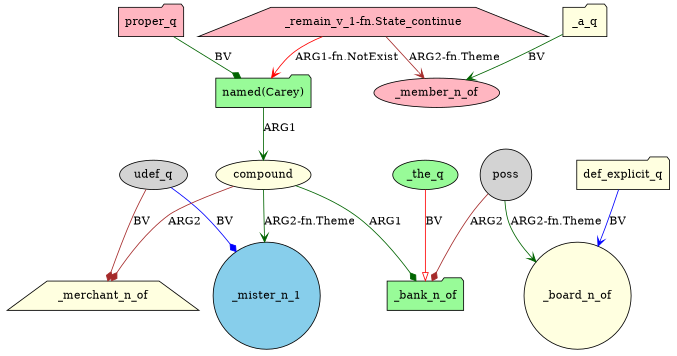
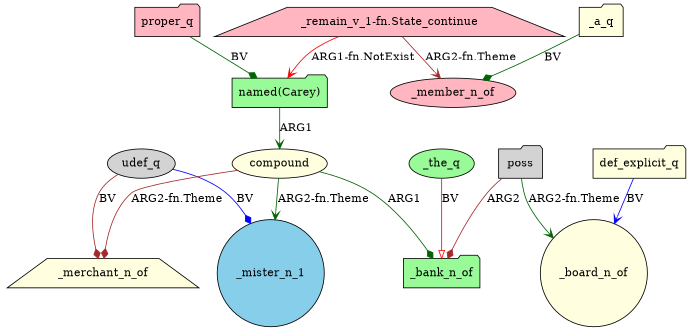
edge "_a_q" -> "_member_n_of": arrowhead vee -> diamond
node "poss": shape circle -> folder
edge "compound" -> "_merchant_n_of": label "ARG2" -> "ARG2-fn.Theme"
